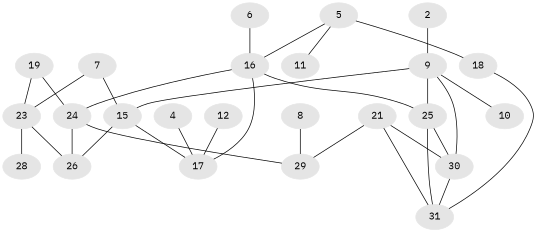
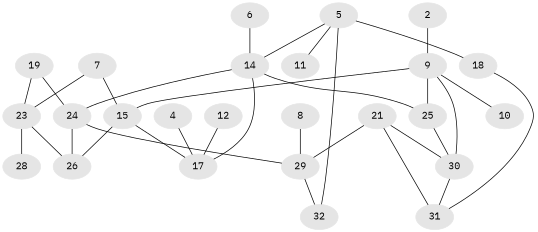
node "16": label "16" -> "14"
edge "25" -- "31": removed
node "32": added
